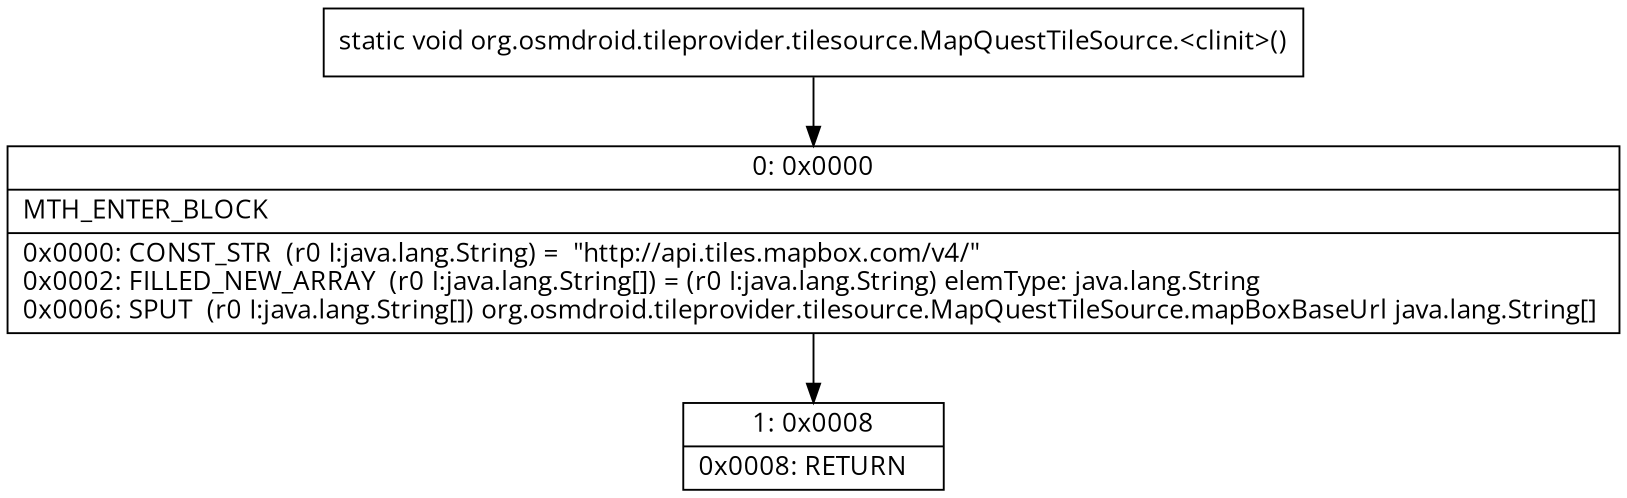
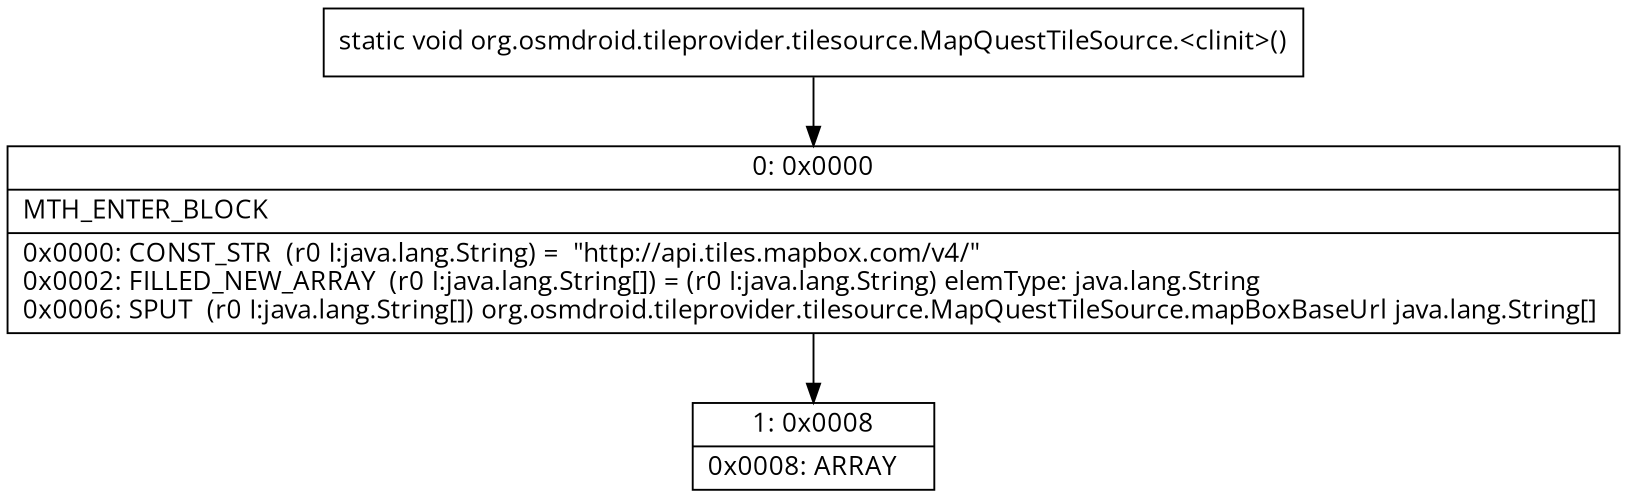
node "1: 0x0008": text "0x0008: RETURN" -> "0x0008: ARRAY"
